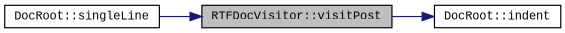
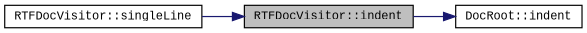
node "DocRoot::singleLine": label "DocRoot::singleLine" -> "RTFDocVisitor::singleLine"
node "RTFDocVisitor::visitPost": label "RTFDocVisitor::visitPost" -> "RTFDocVisitor::indent"
